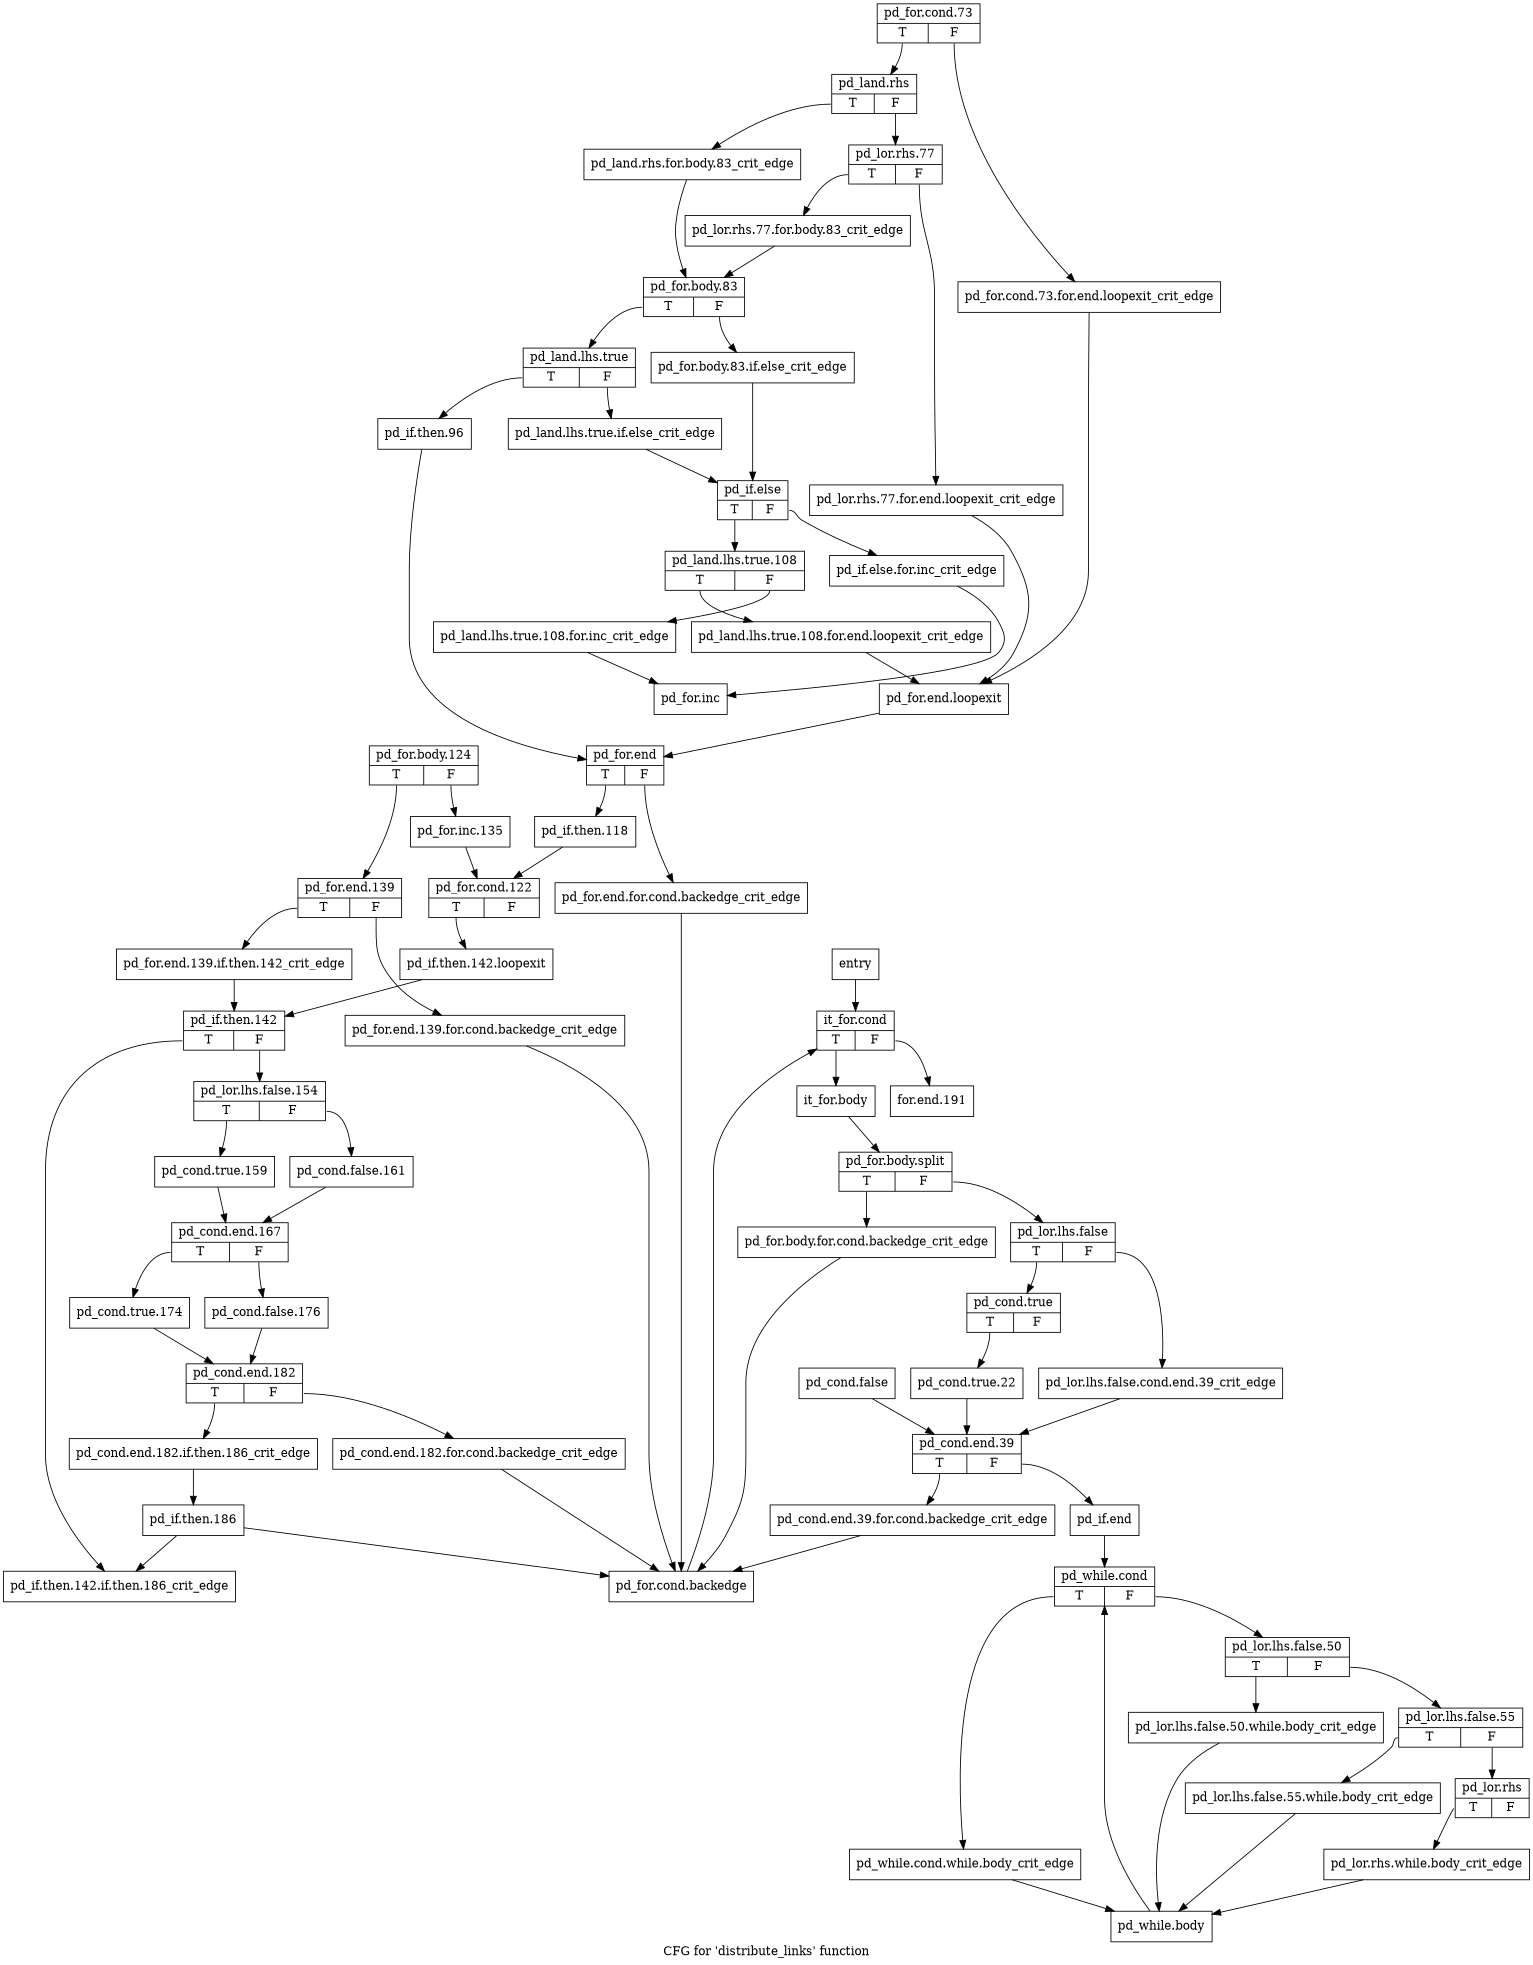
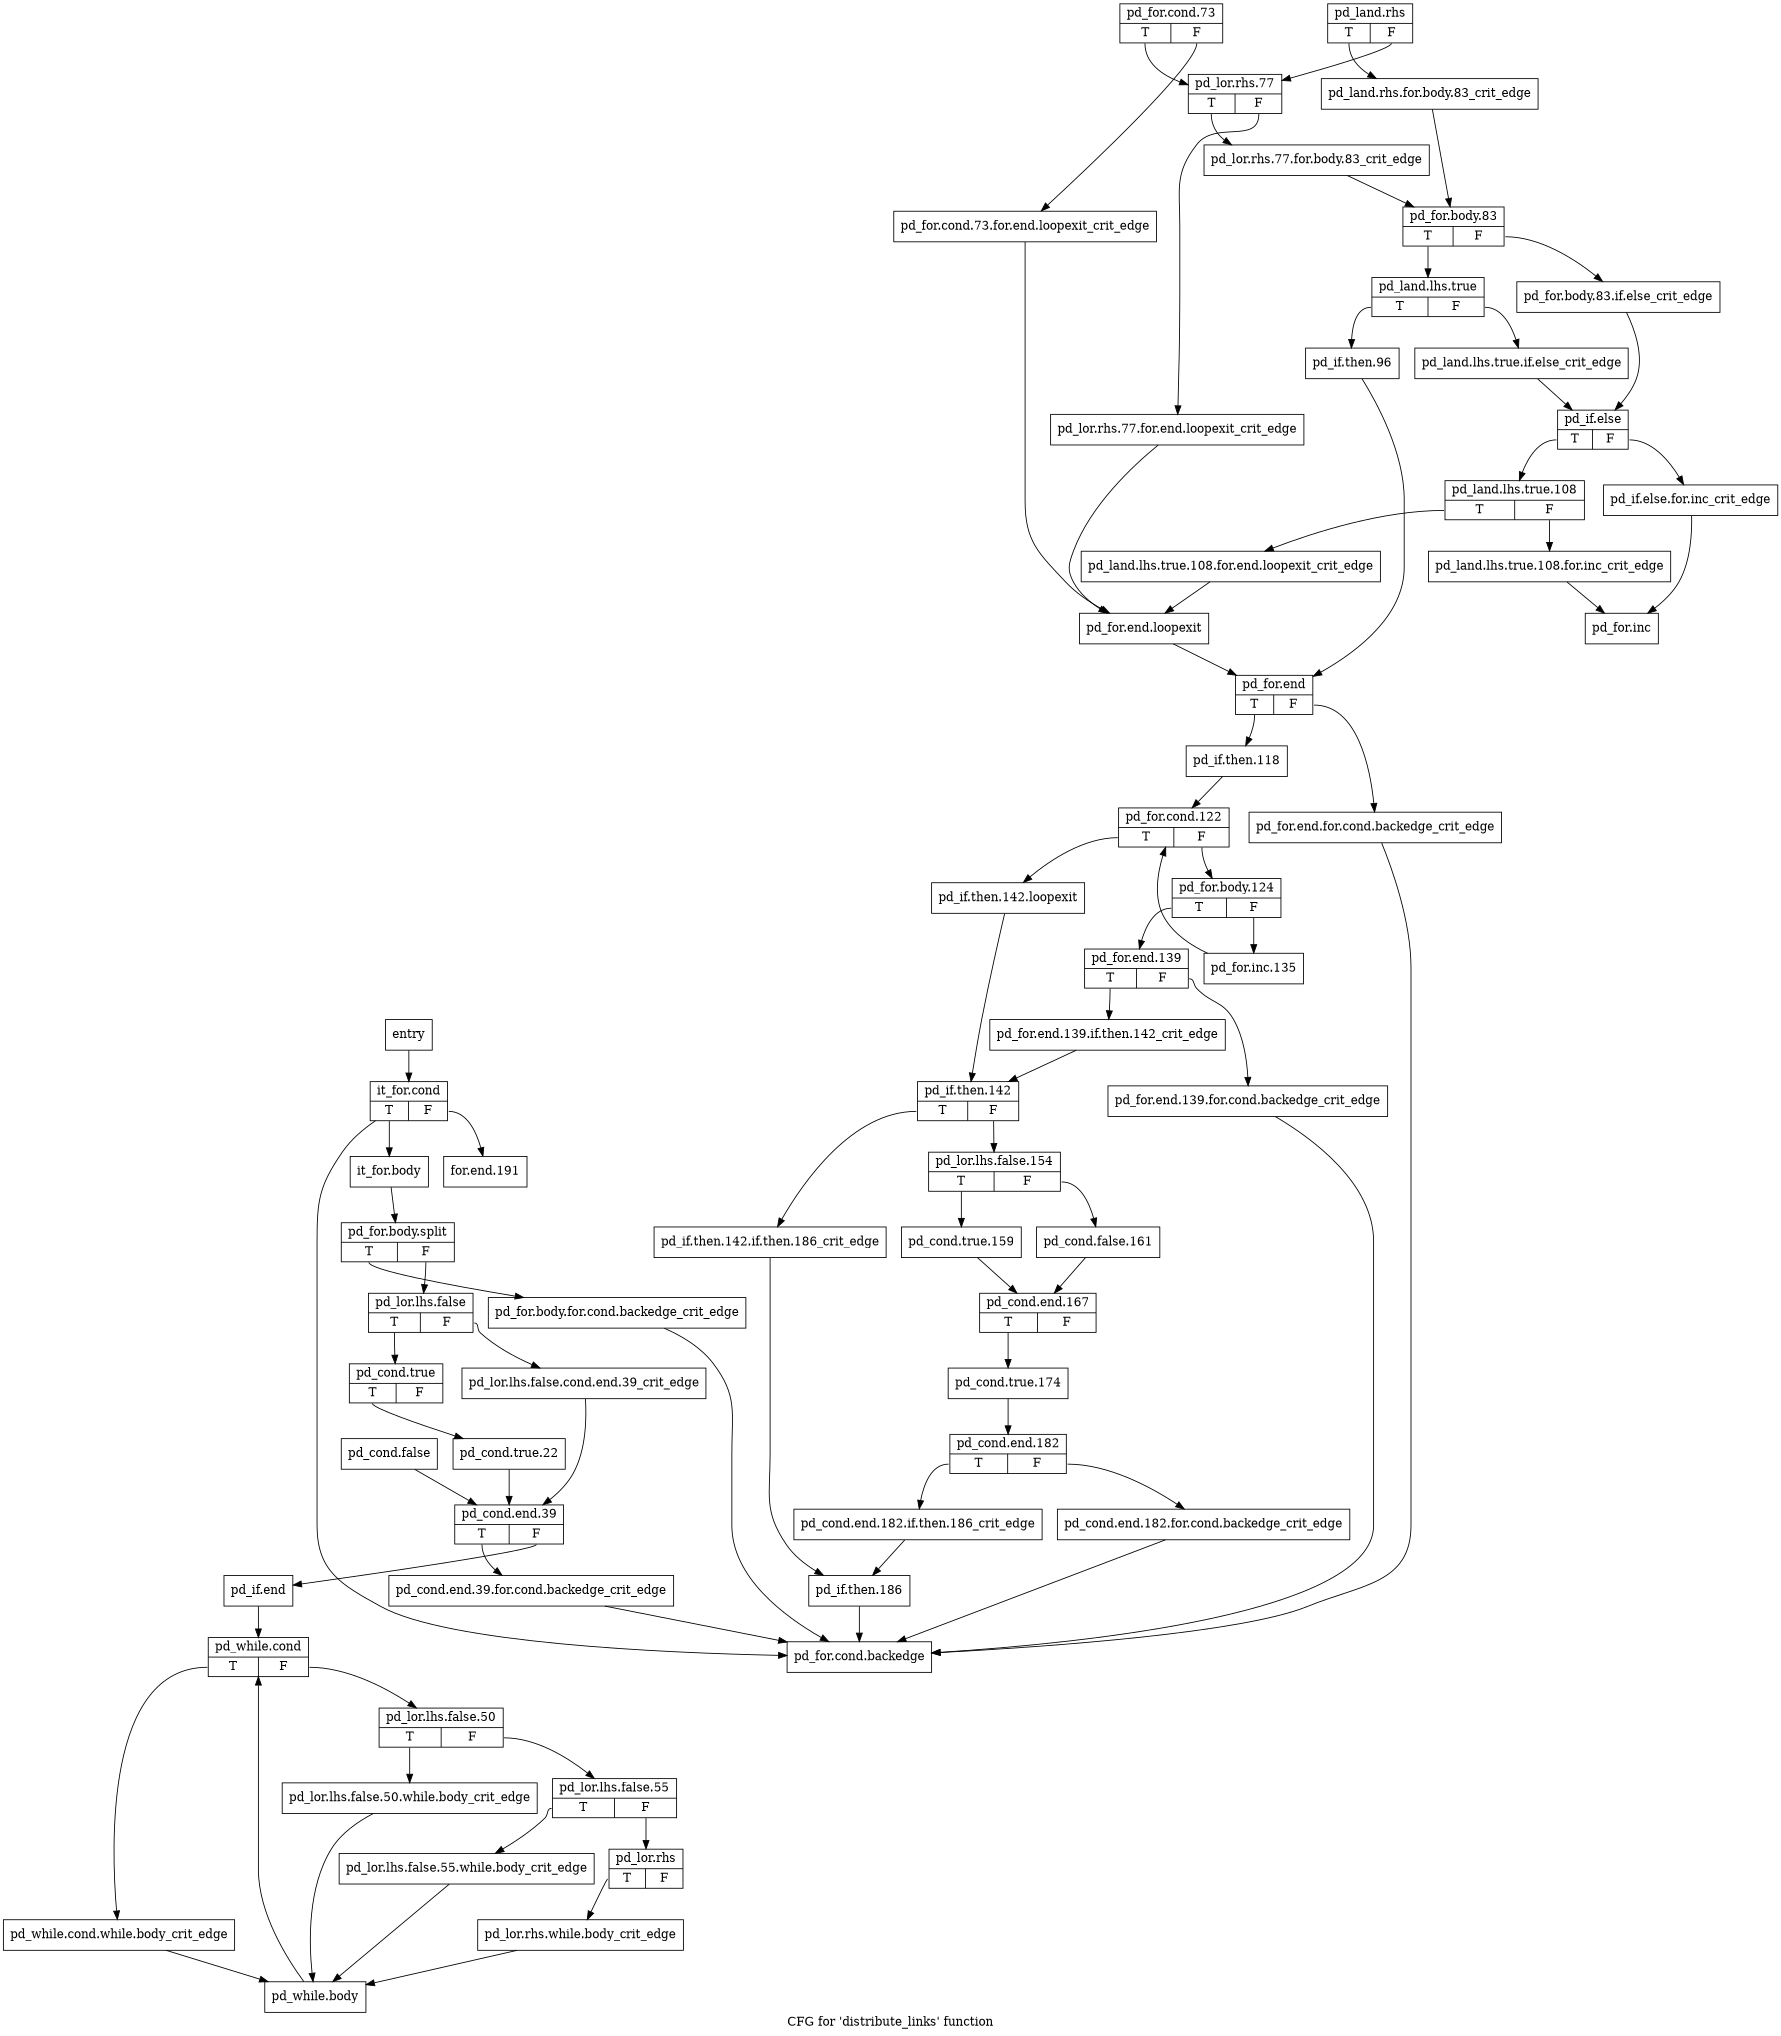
edge "pd_for.cond.73" -> "pd_land.rhs": now "pd_for.cond.73" -> "pd_lor.rhs.77"
edge "pd_for.cond.122" -> "pd_for.body.124": added
edge "pd_for.cond.backedge" -> "it_for.cond": reversed
node "pd_cond.false.176": removed
edge "pd_if.then.186" -> "pd_if.then.142.if.then.186_crit_edge": reversed
